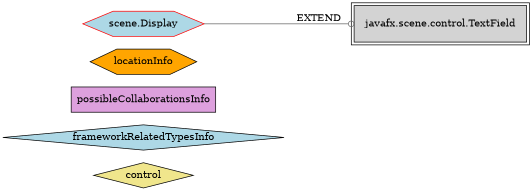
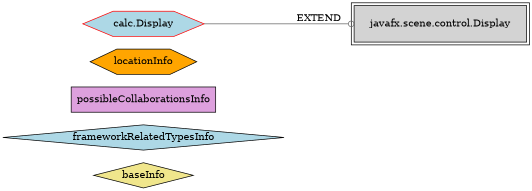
node "scene.Display": label "scene.Display" -> "calc.Display"
node "javafx.scene.control.TextField": label "javafx.scene.control.TextField" -> "javafx.scene.control.Display"
node "control": label "control" -> "baseInfo"
